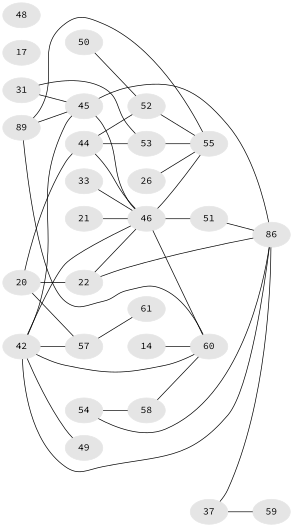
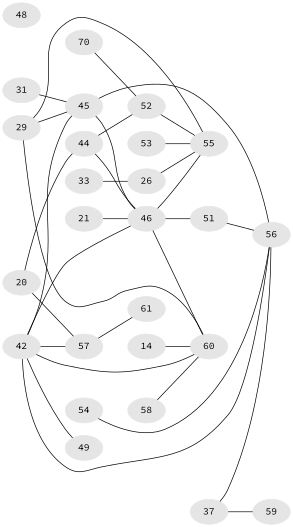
node "50": label "50" -> "70"
node "17": removed
edge "31" -- "53": removed
node "89": label "89" -> "29"
edge "44" -- "53": removed
edge "33" -- "46": now "33" -- "26"
node "86": label "86" -> "56"
node "22": removed
edge "54" -- "58": removed
